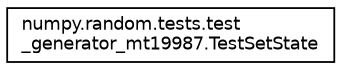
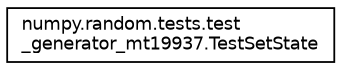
node "numpy.random.tests.test _generator_mt19987.TestSetState": label "numpy.random.tests.test _generator_mt19987.TestSetState" -> "numpy.random.tests.test _generator_mt19937.TestSetState"
